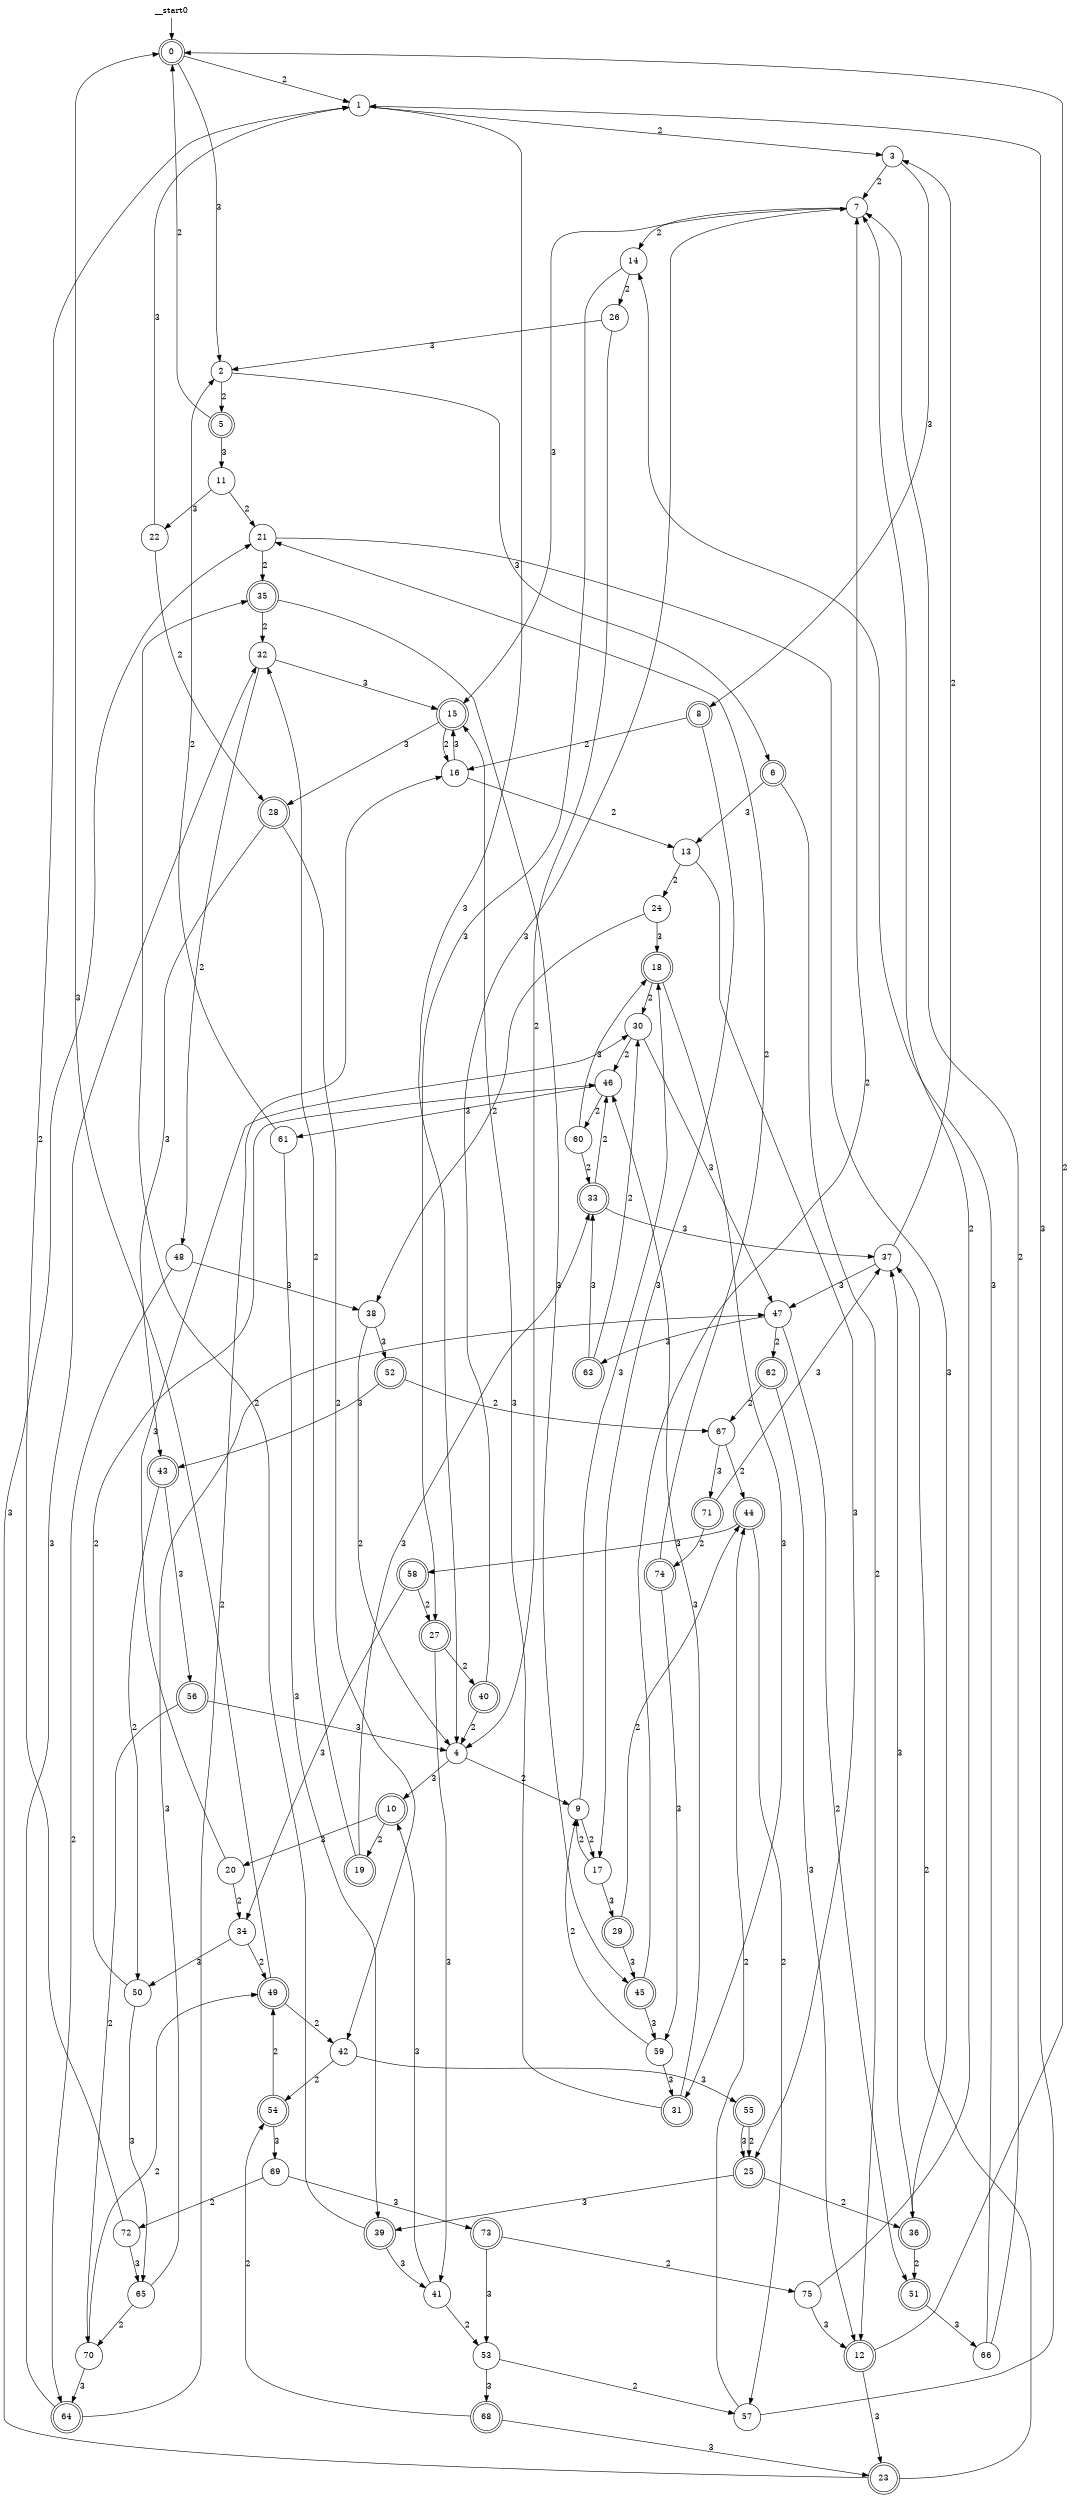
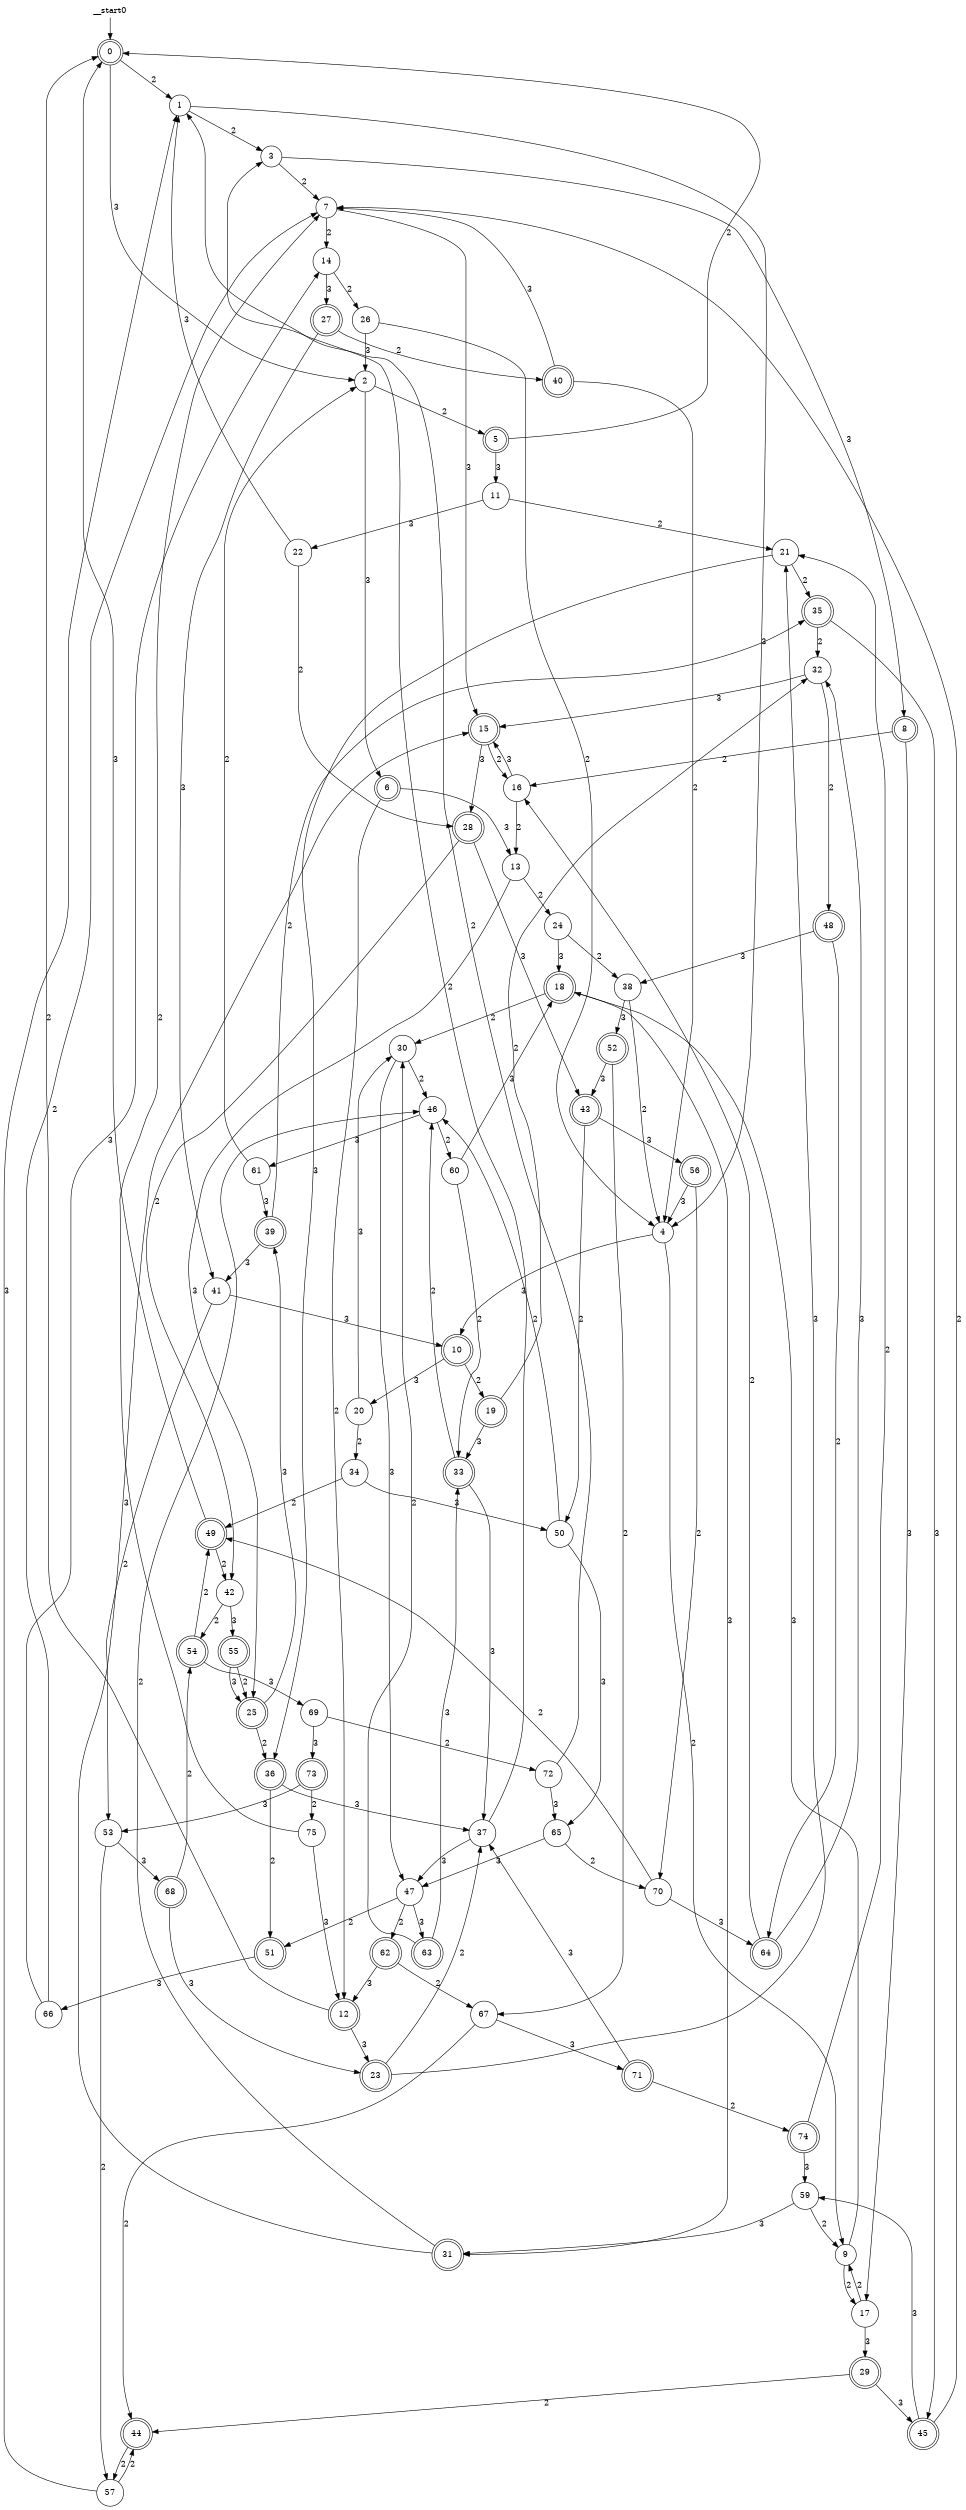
node "48": shape circle -> doublecircle
node "58": removed
edge "31" -> "46": label "3" -> "2"
